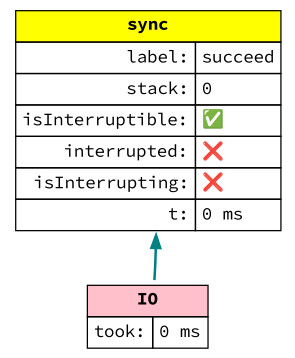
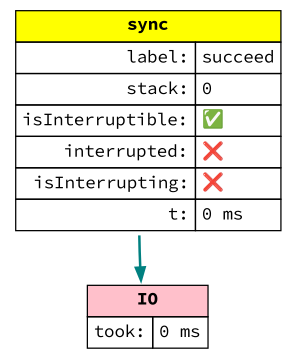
edge "IO" -> "sync": reversed
